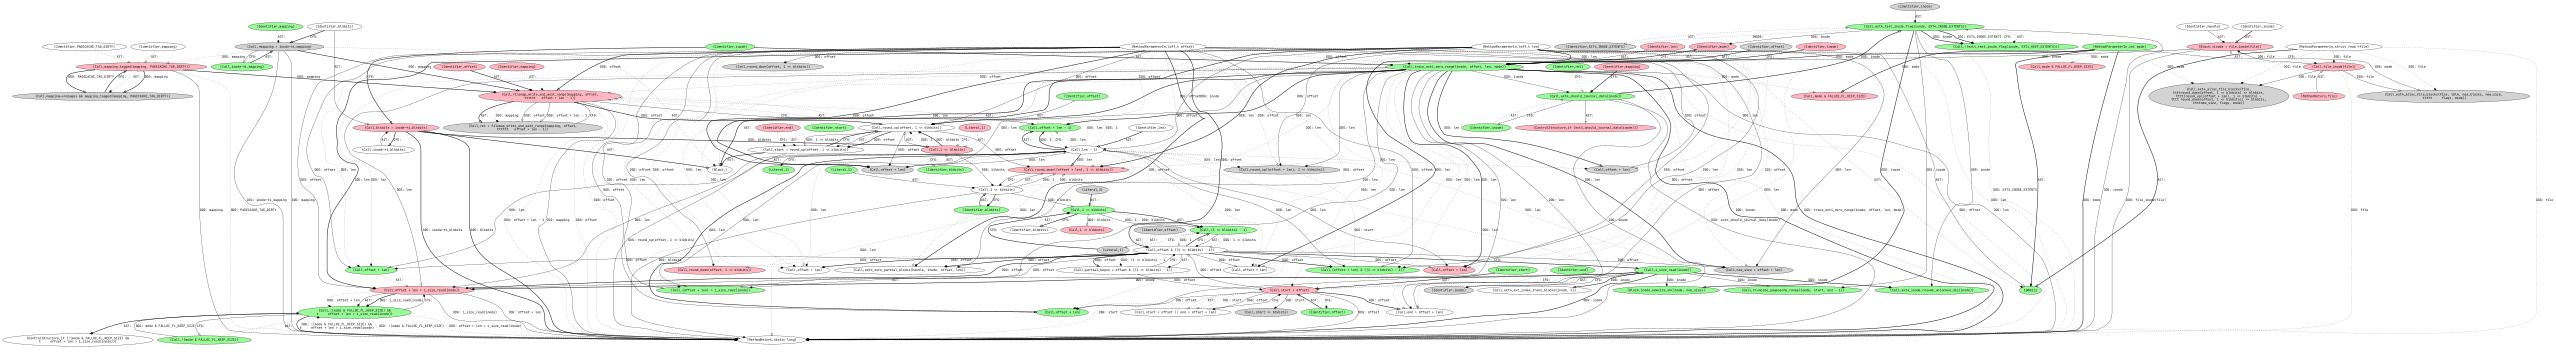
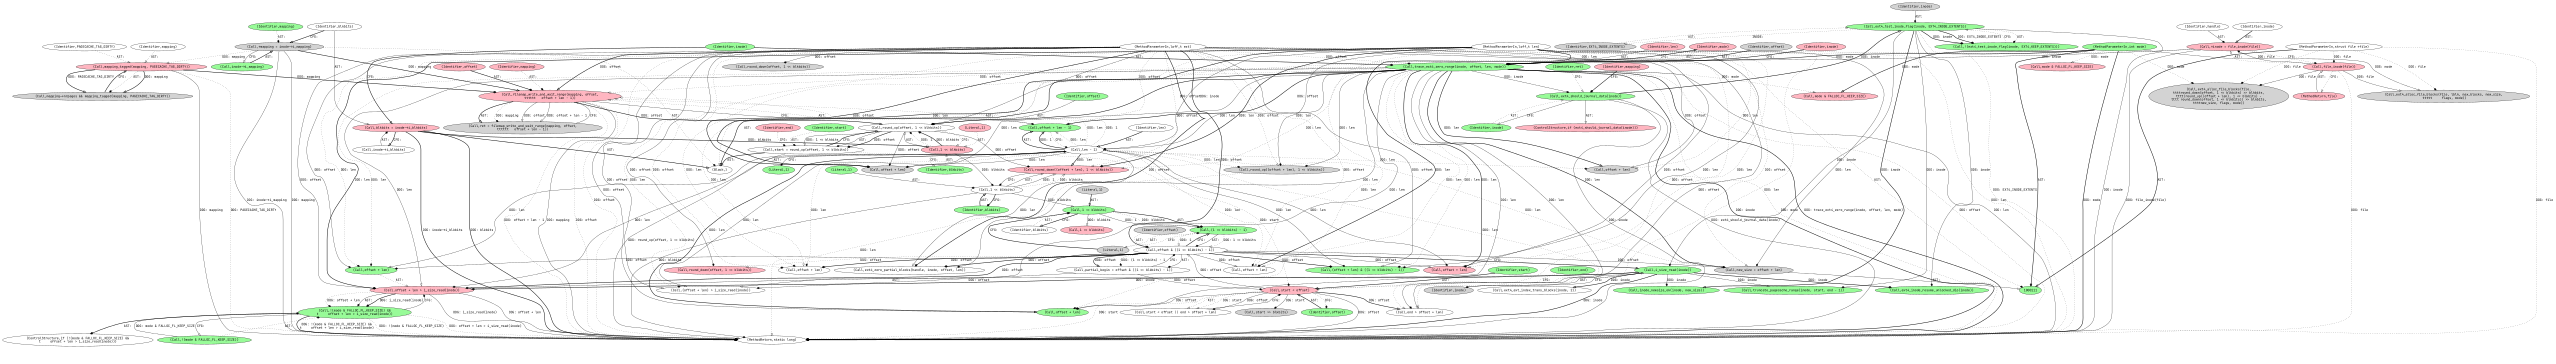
edge "(Call,ext4_test_inode_flag(inode, EXT4_INODE_EXTENTS))" -> "(Identifier,mode)": now "(Call,ext4_test_inode_flag(inode, EXT4_INODE_EXTENTS))" -> "(Call,i_size_read(inode))"
node "(MethodParameterIn,loff_t offset)": label "(MethodParameterIn,loff_t offset)" -> "(MethodParameterIn,loff_t ext)"
node "(Block,*inode = file_inode(file))": label "(Block,*inode = file_inode(file))" -> "(Call,*inode = file_inode(file))"
node "(MethodParameterIn,struct read *file)": label "(MethodParameterIn,struct read *file)" -> "(MethodParameterIn,struct file *file)"
edge "(MethodParameterIn,loff_t len)" -> "1000111": now "(Call,new_size = offset + len)" -> "1000111"
edge "(Call,file_inode(file))" -> "(MethodReturn,file)": added, label "CFG:"
edge "(Call,trace_ext4_zero_range(inode, offset, len, mode))" -> "(Call,len - 1)": added, label "DDG: len"
edge "(Call,len - 1)" -> "(Call,ext4_zero_partial_blocks(handle, inode, offset, len))": style dotted -> solid
edge "(Call,round_up((offset + len), 1 << blkbits))" -> "(Call,start < offset)": now "(Call,start = round_up(offset, 1 << blkbits))" -> "(Call,start < offset)"
edge "(Call,offset & ((1 << blkbits) - 1))" -> "(Call,(offset + len) > i_size_read(inode))": now "(Call,partial_begin = offset & ((1 << blkbits) - 1))" -> "(Call,(offset + len) > i_size_read(inode))"
node "(Call,(offset + len) > i_size_read(inode))": fillcolor palegreen -> white
node "(Block,inode_newsize_ok(inode, new_size))": label "(Block,inode_newsize_ok(inode, new_size))" -> "(Call,inode_newsize_ok(inode, new_size))"
